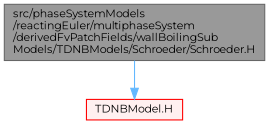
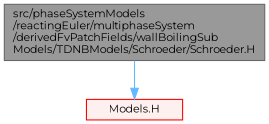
node "TDNBModel.H": label "TDNBModel.H" -> "Models.H"
